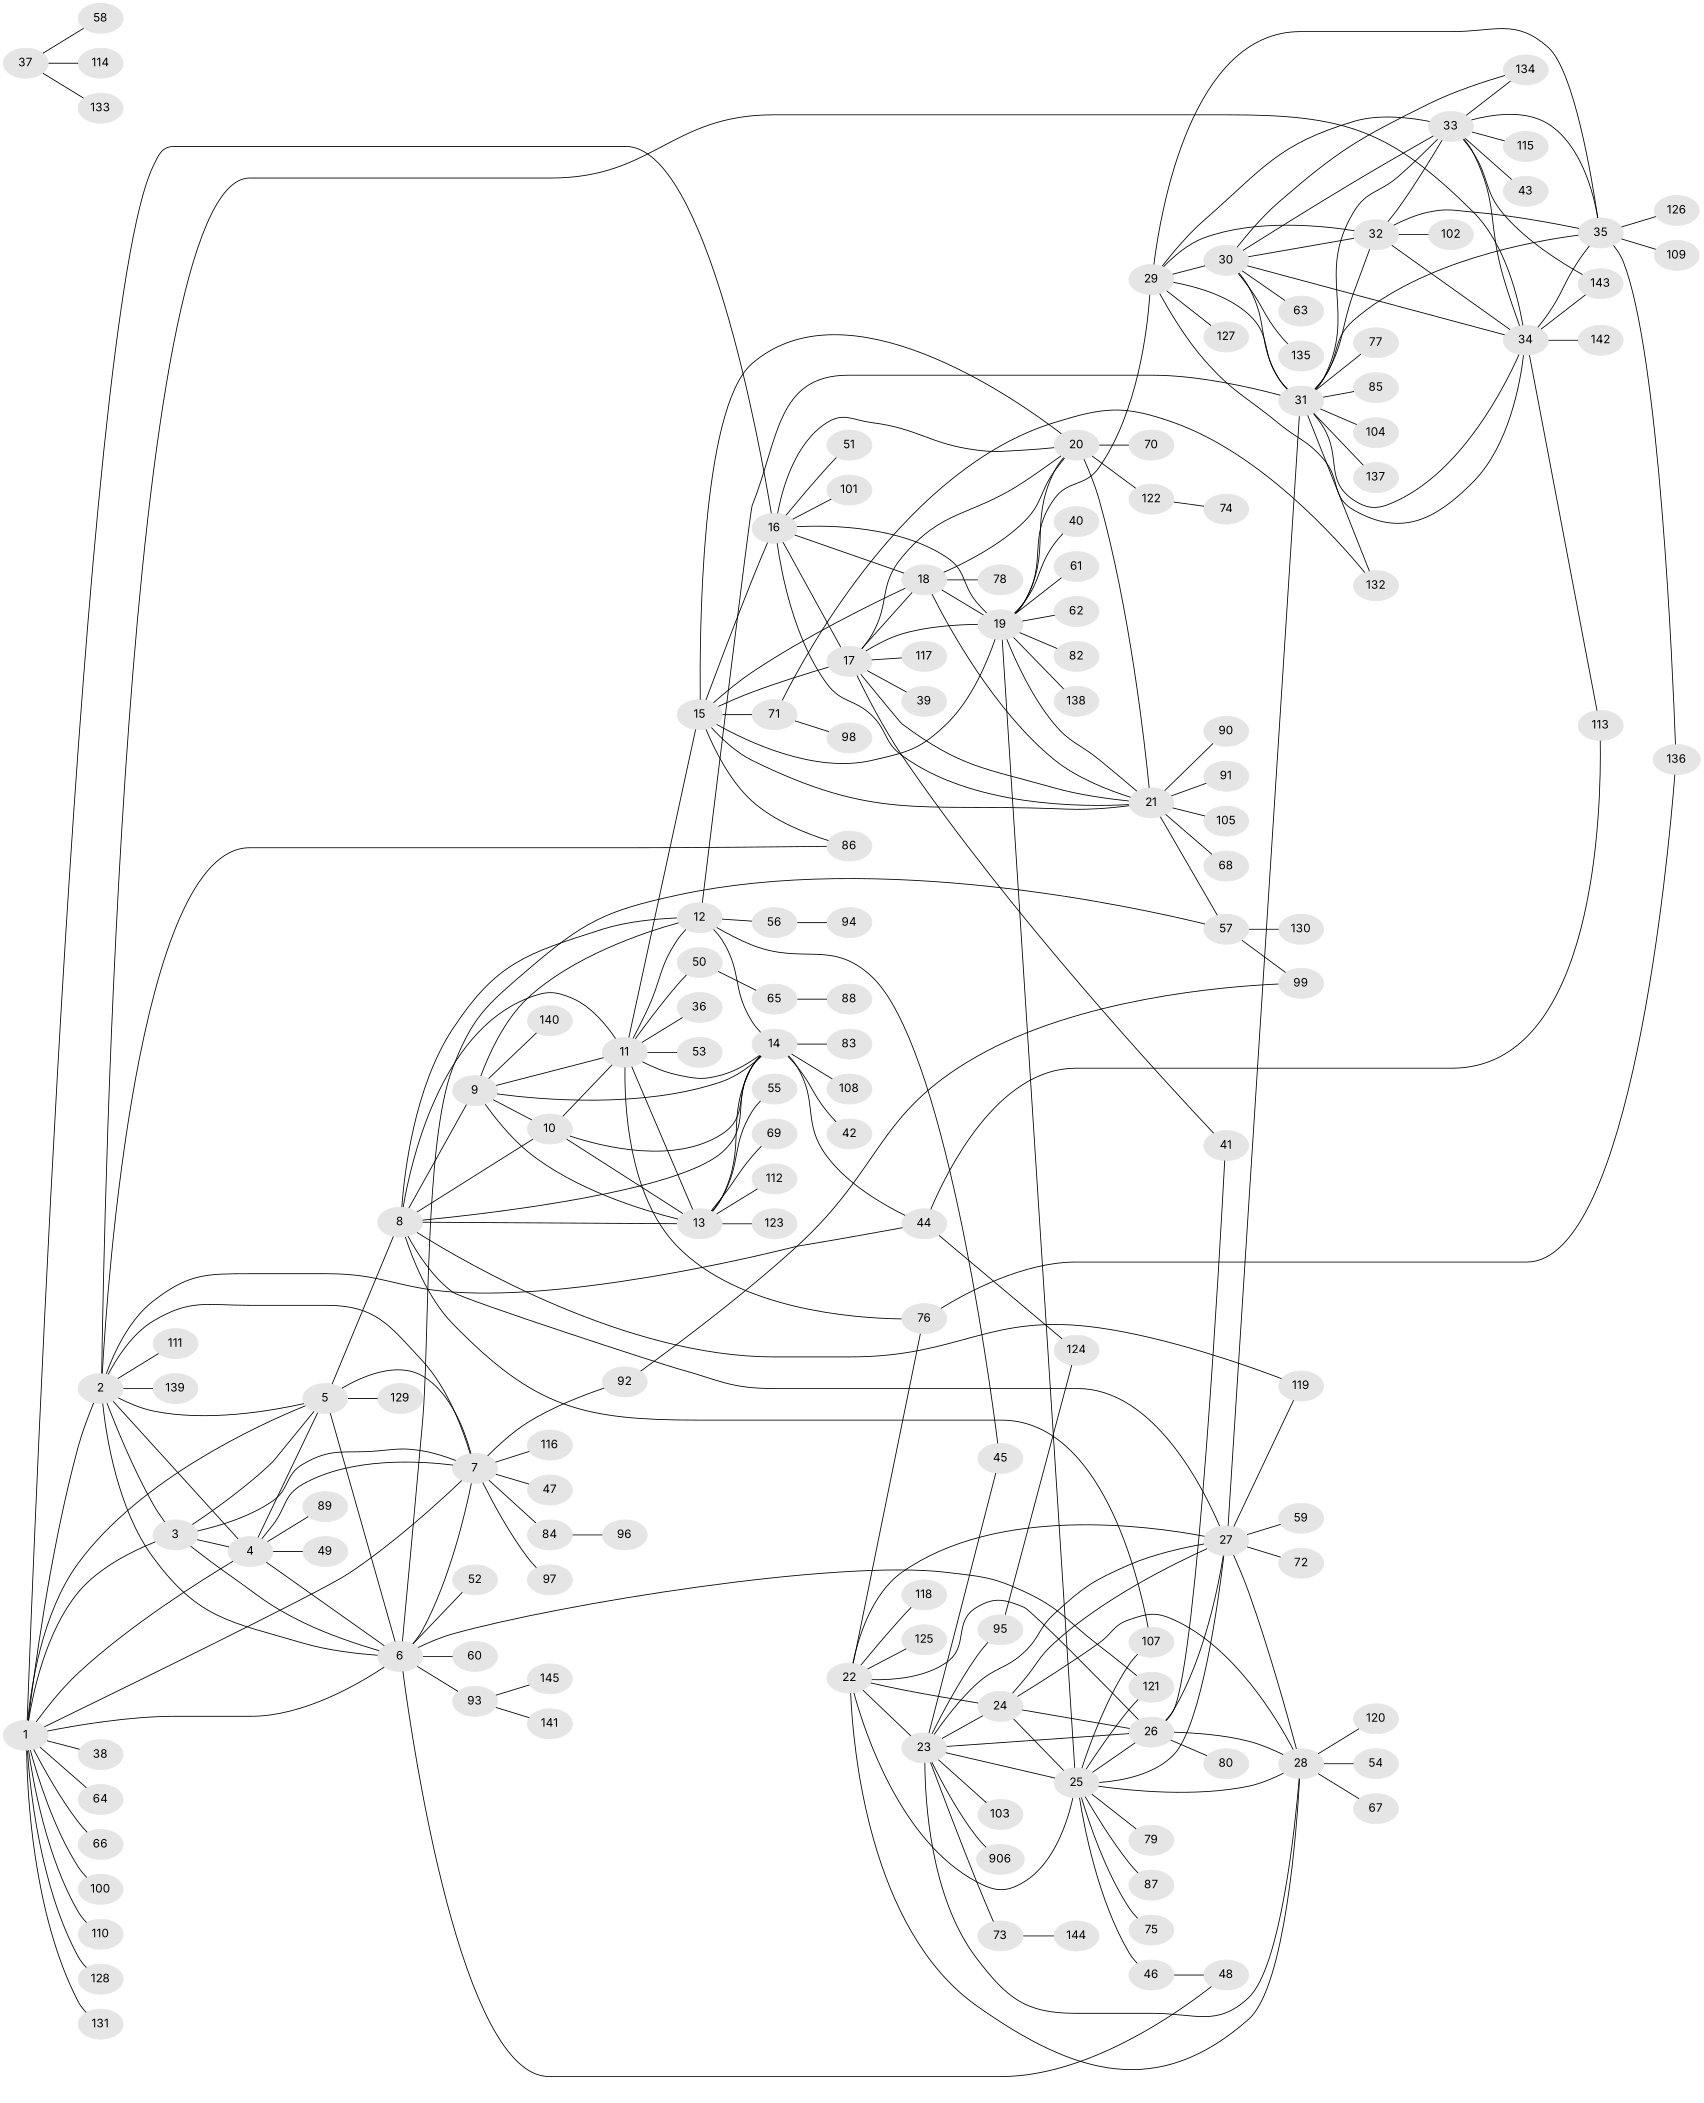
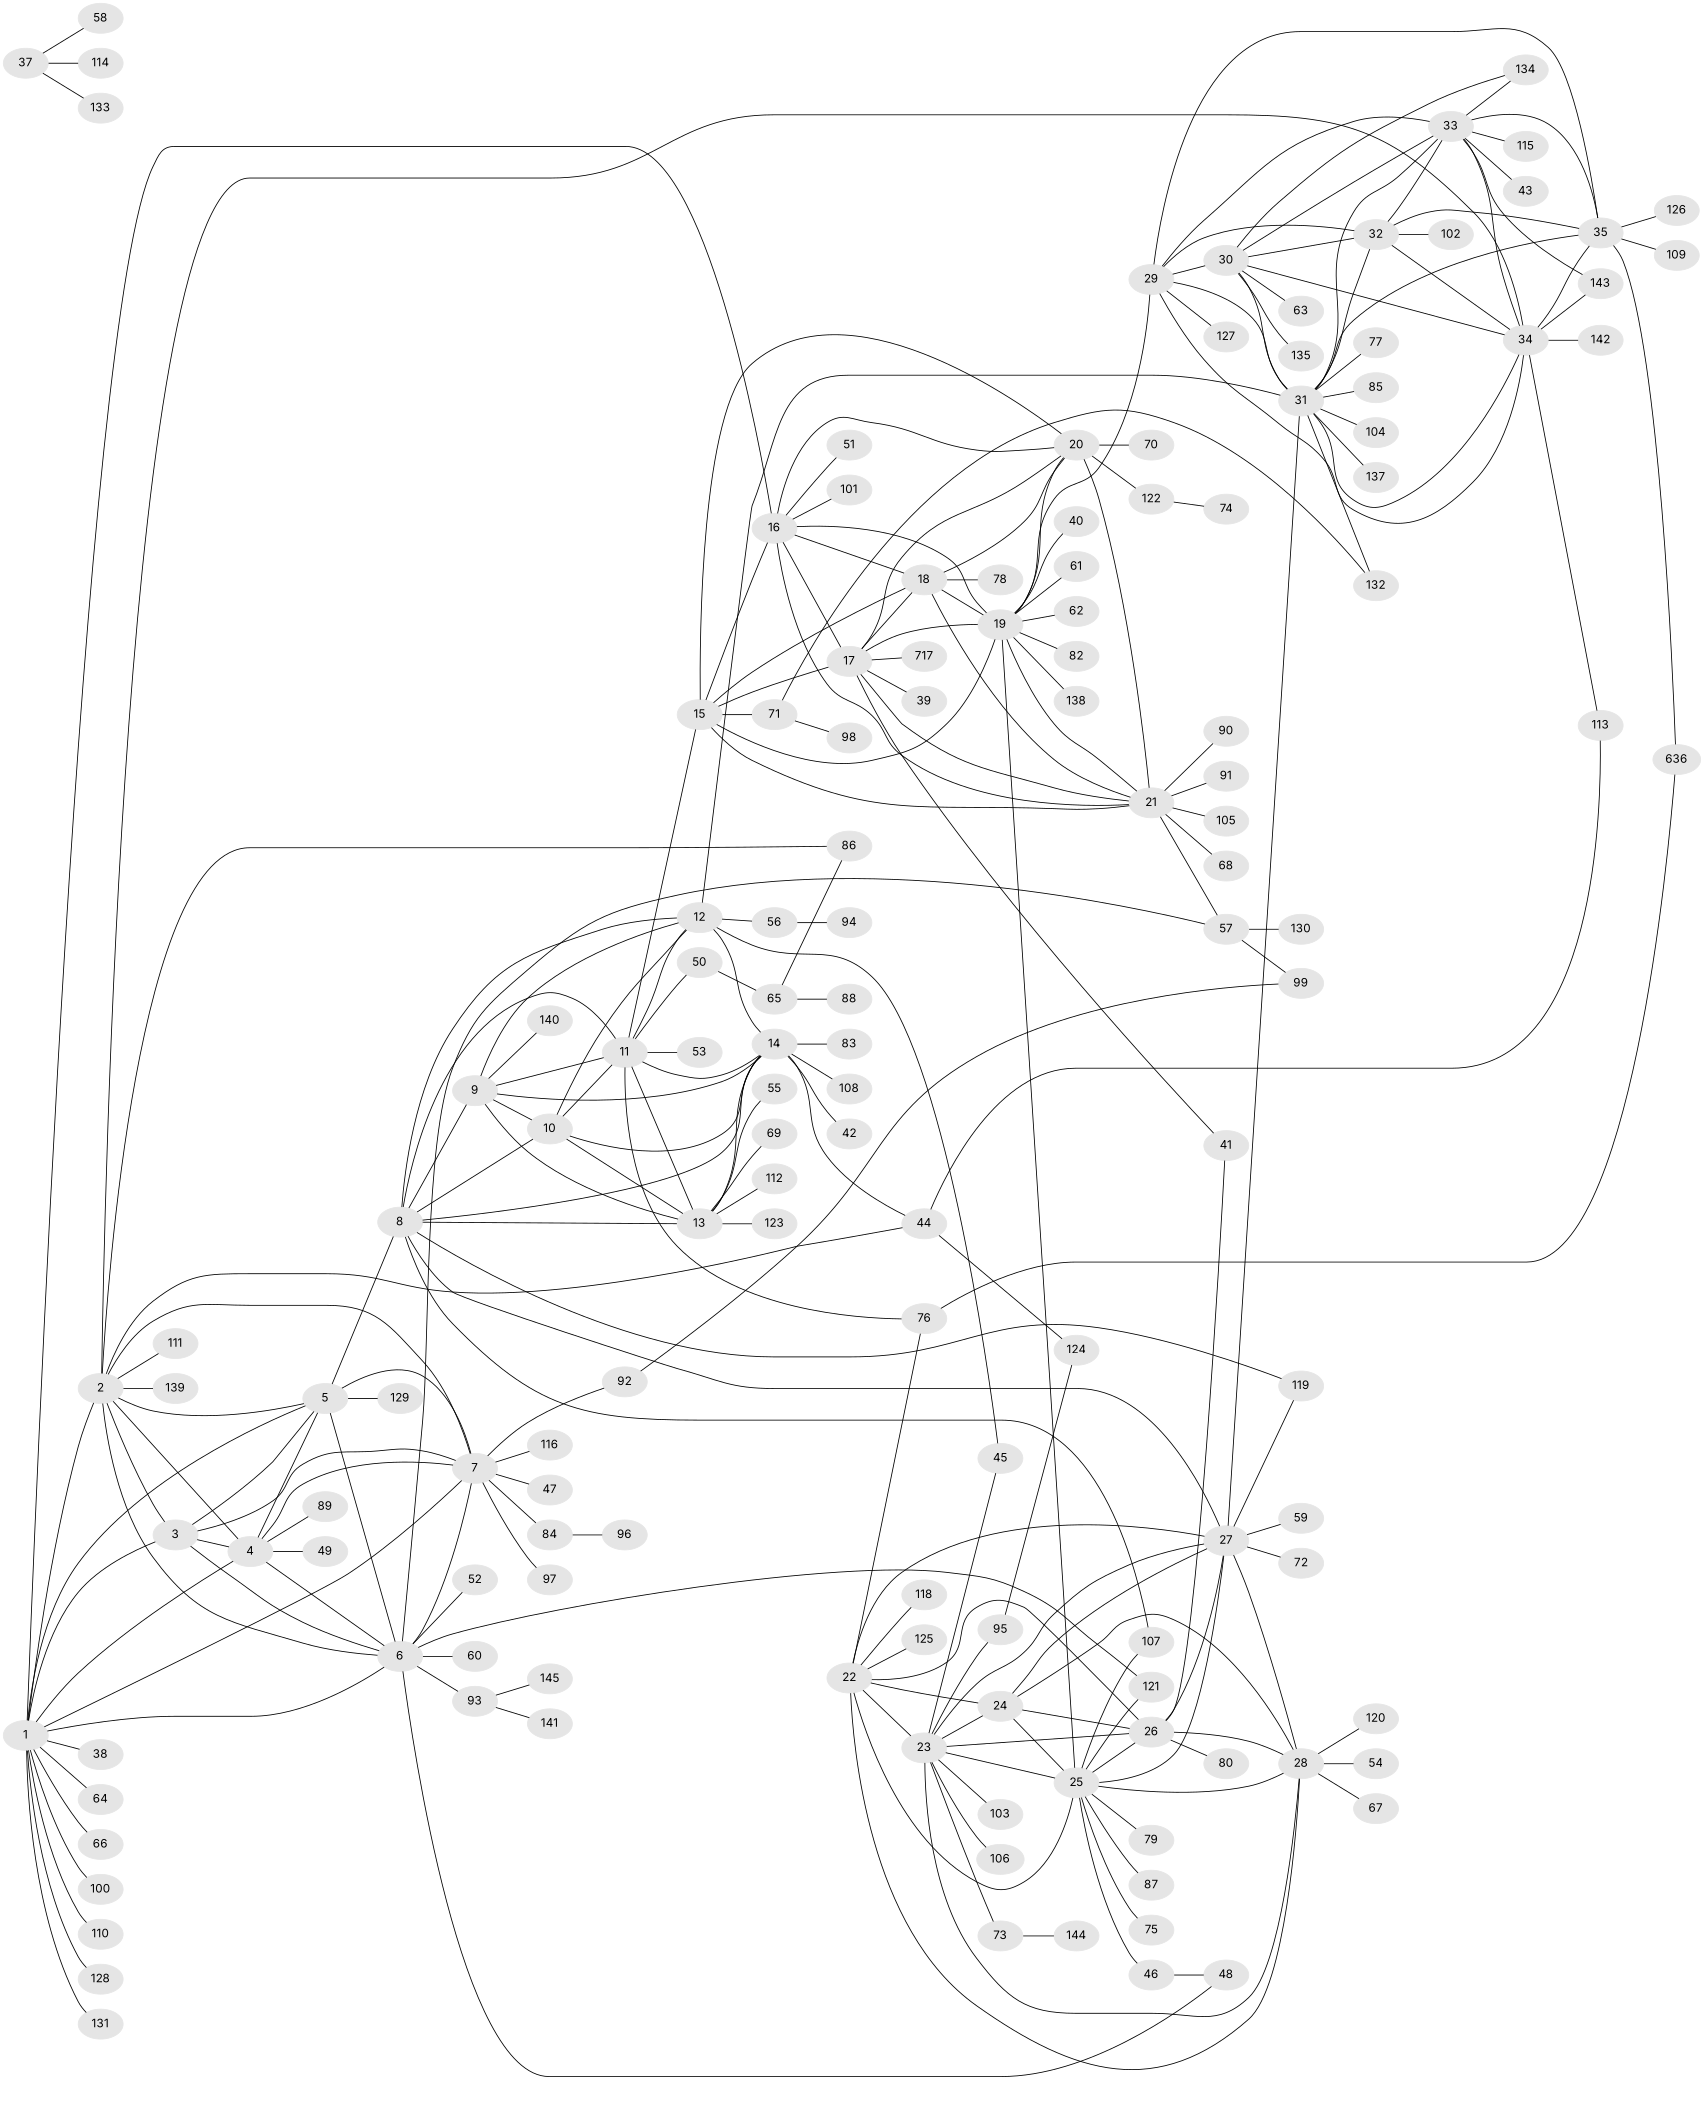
node "117": label "117" -> "717"
node "136": label "136" -> "636"
edge "15" -- "86": now "65" -- "86"
node "36": removed
edge "12" -- "10": added
node "906": label "906" -> "106"
